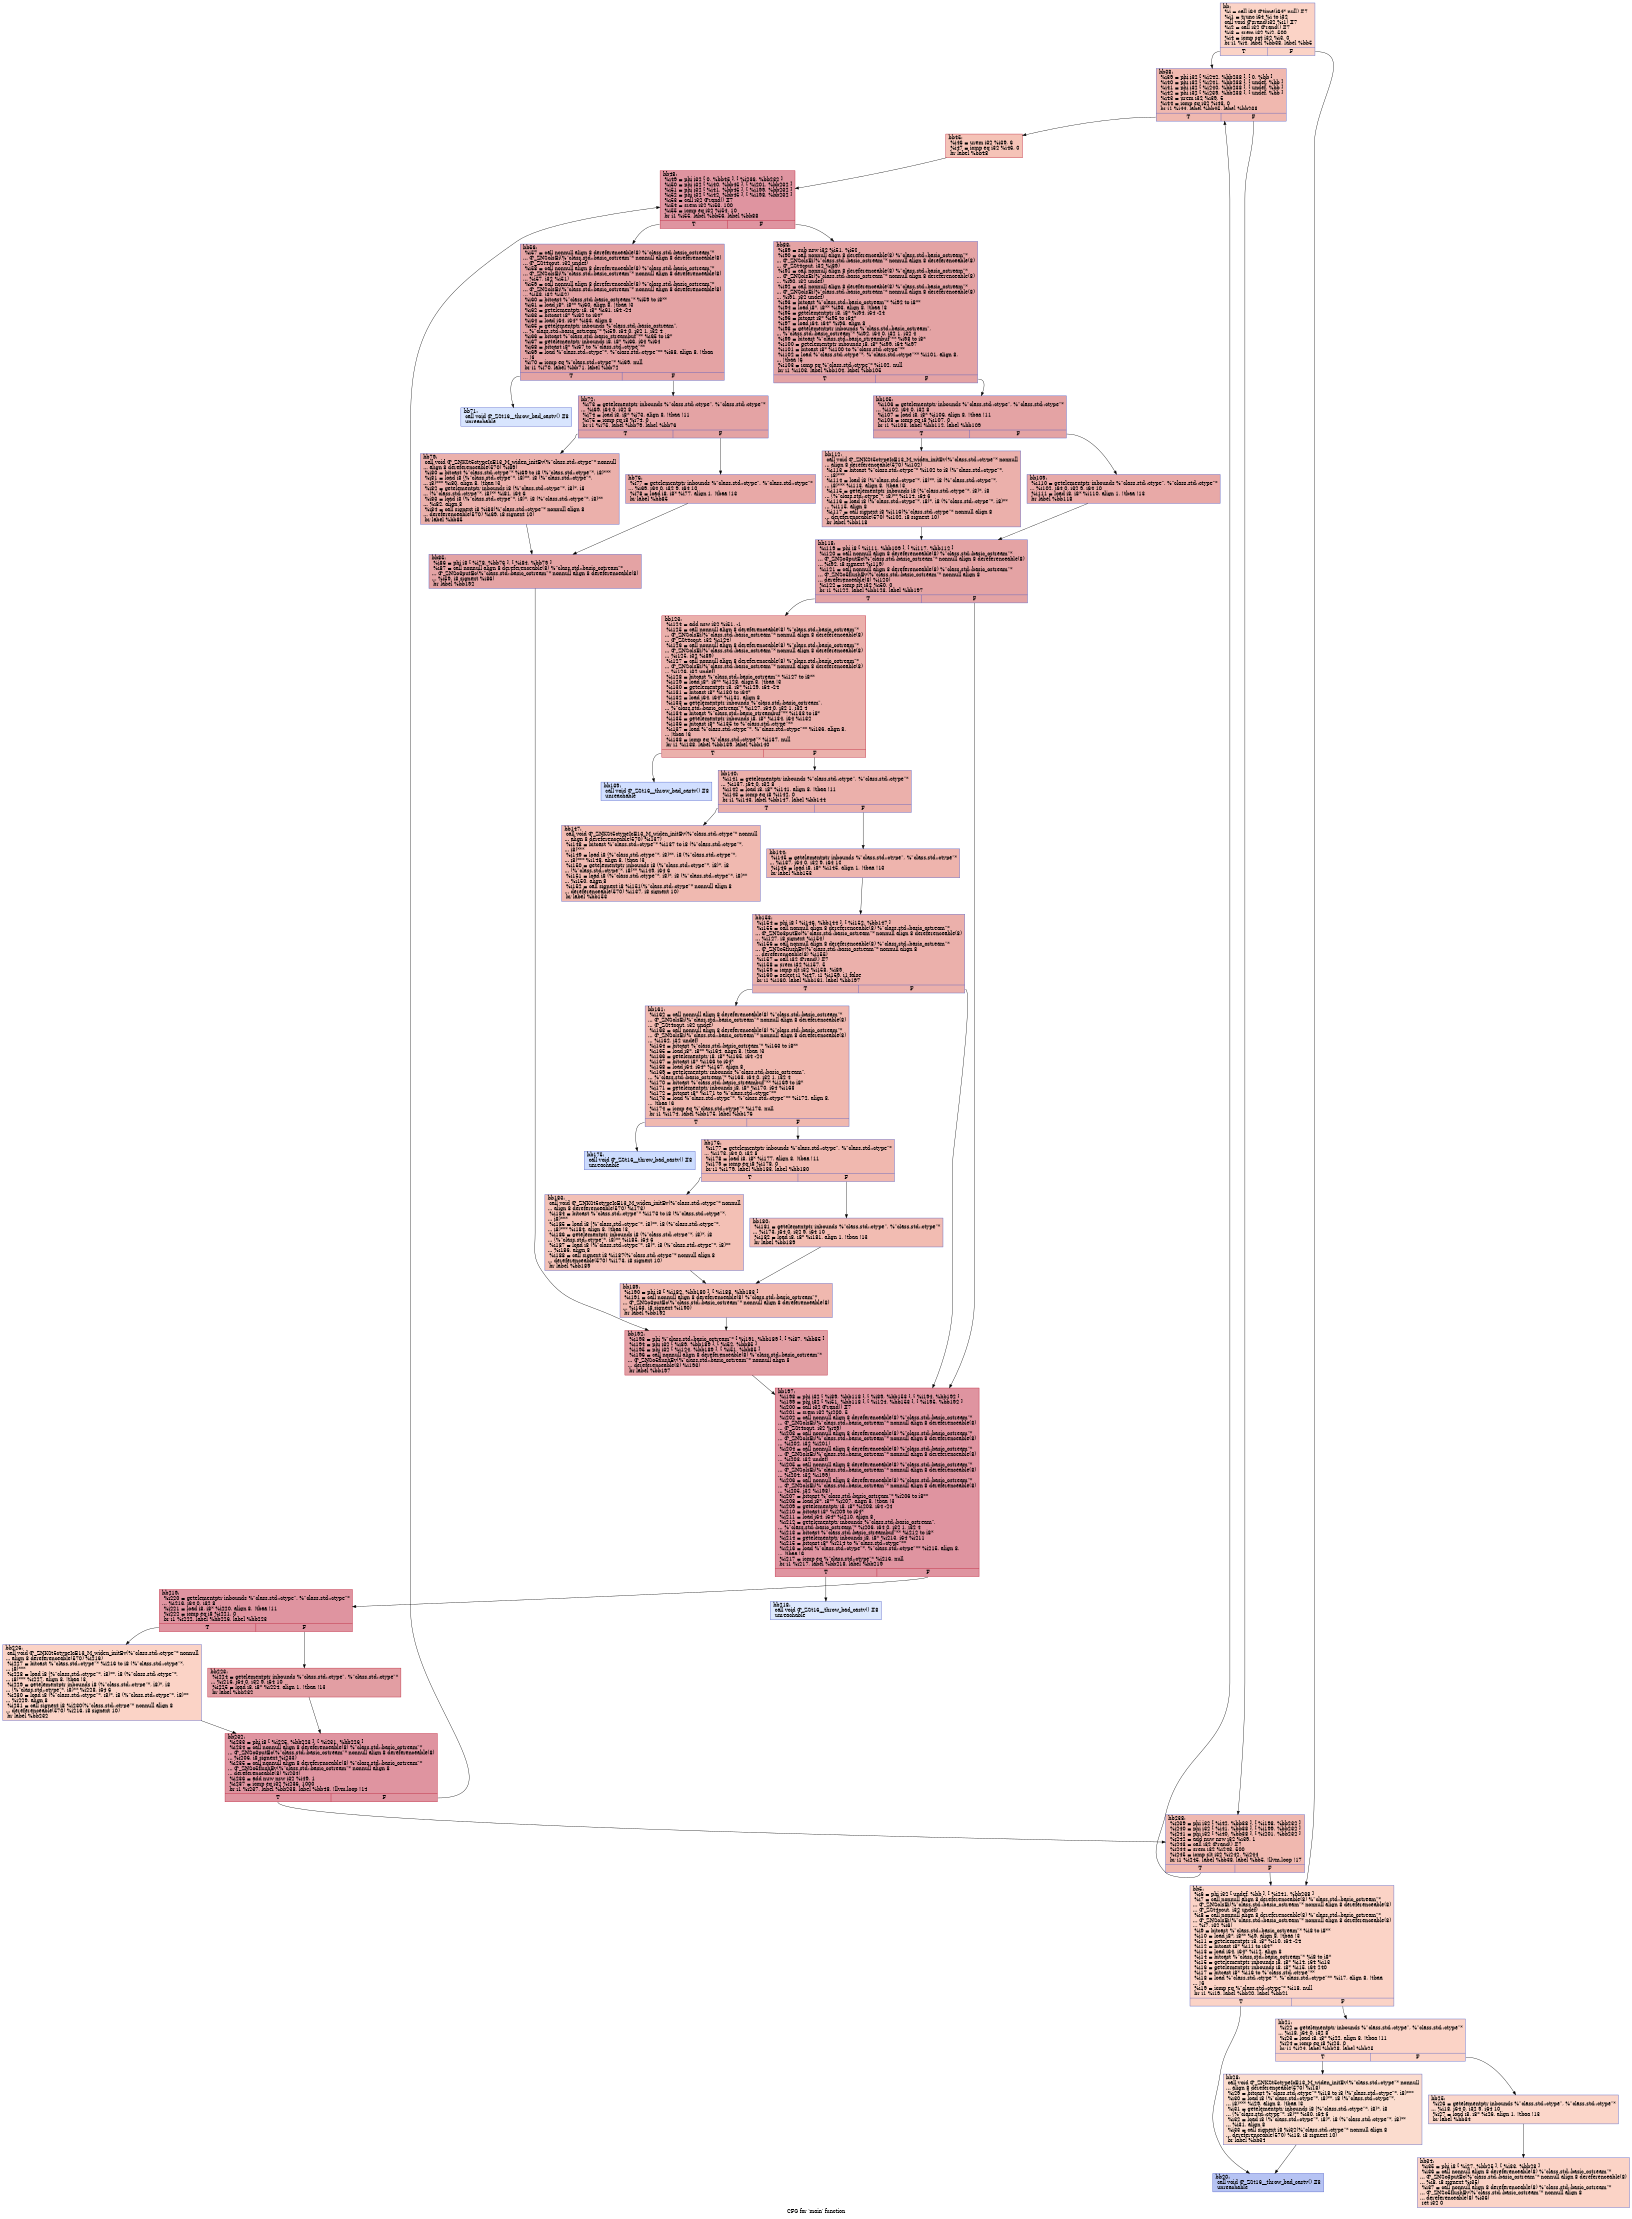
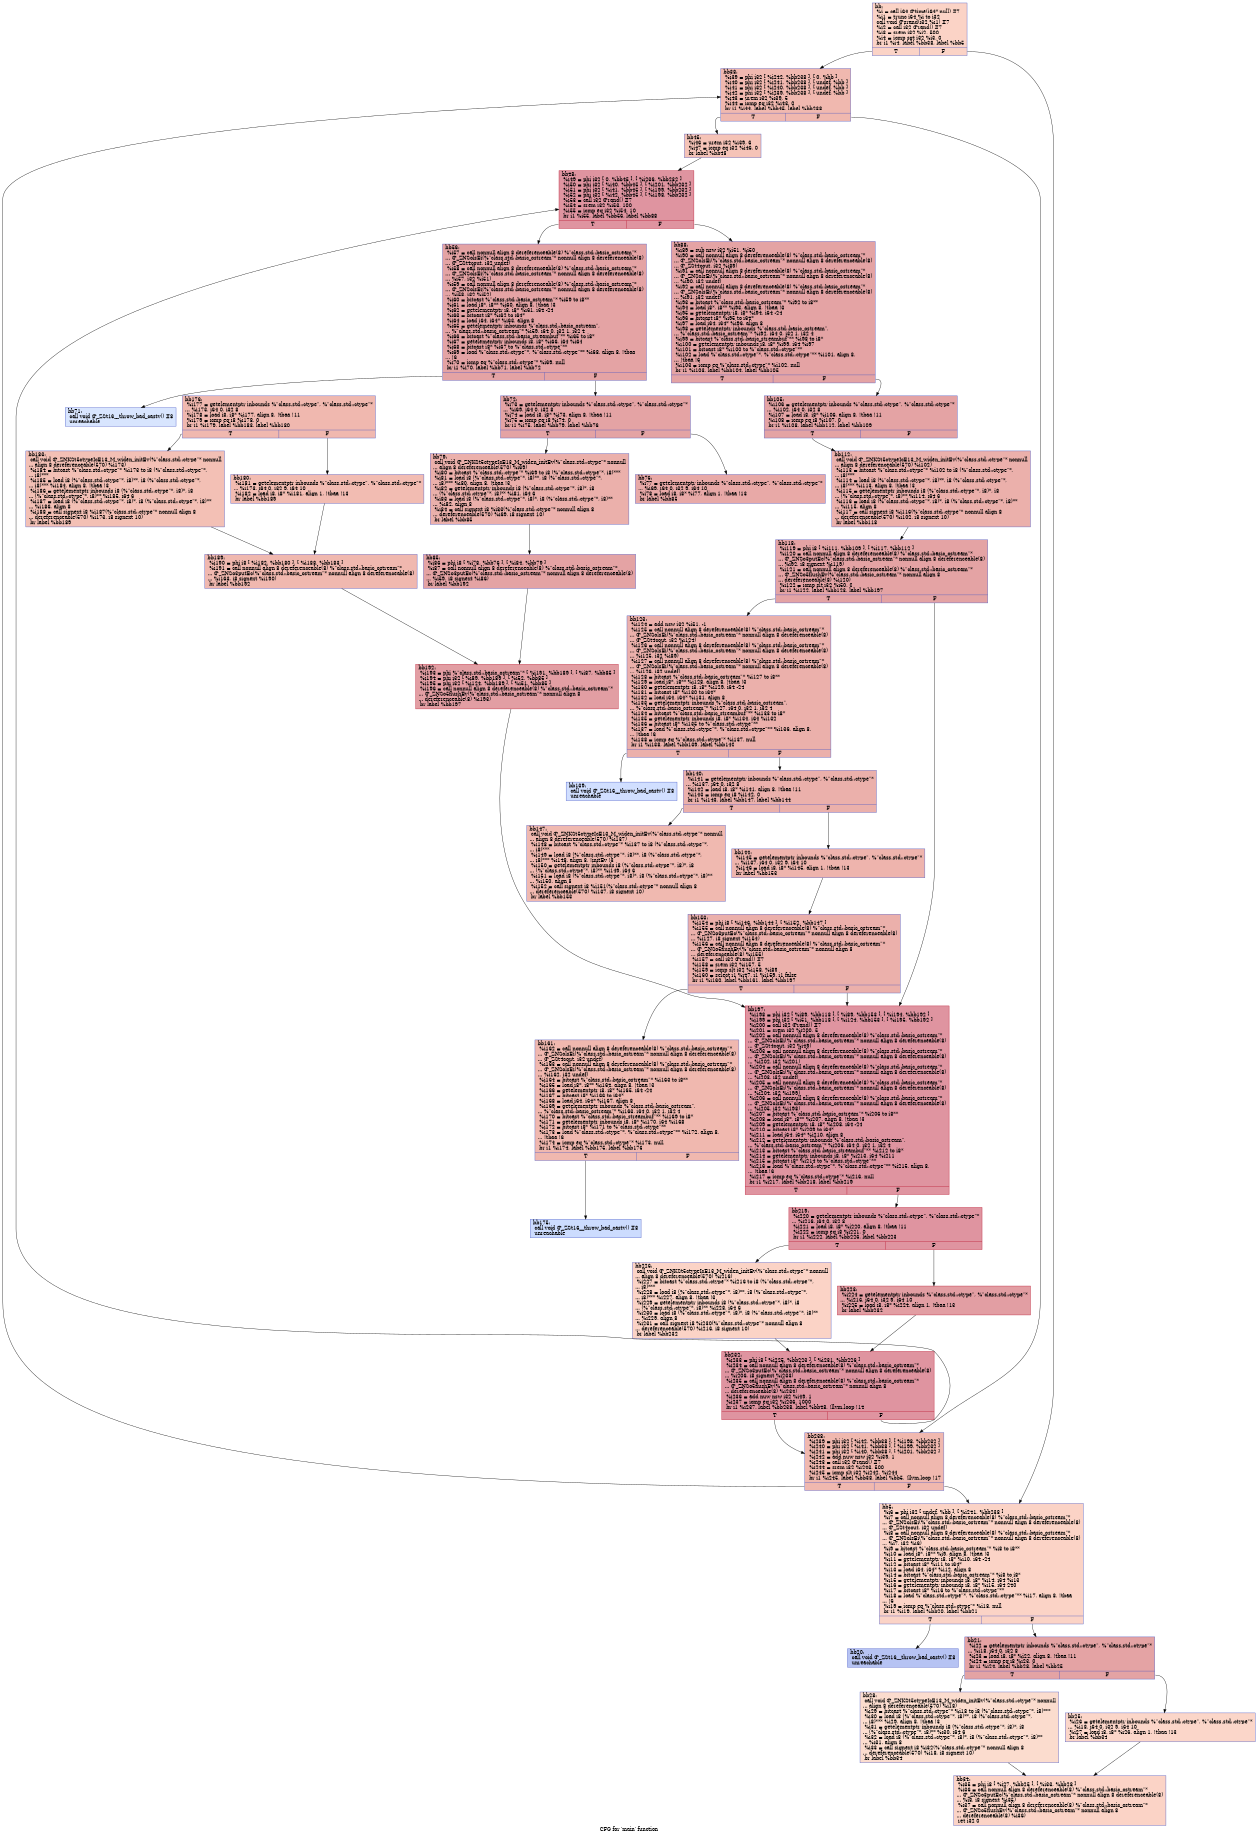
node "bb45:": color #b70d28ff -> #3d50c3ff
node "bb109:": removed
edge "bb76:" -> "bb85:": removed
node "bb123:": color #b70d28ff -> #3d50c3ff
node "bb147:": text "... i8)*** %i148, align 8, !tbaa !3" -> "... i8)*** %i148, align 8, !initEv !3"
edge "bb161:" -> "bb176:": removed
node "bb218:": removed
node "bb21:": fillcolor #f59c7d70 -> #c32e3170
edge "bb28:" -> "bb20:": now "bb28:" -> "bb34:"
